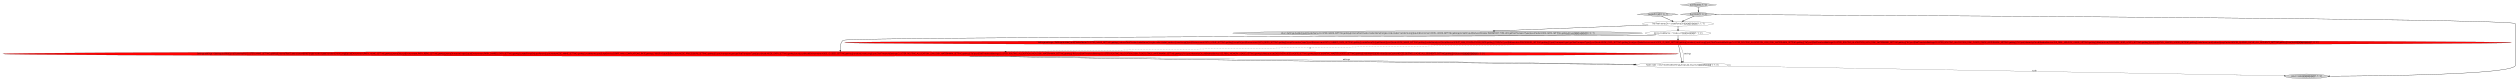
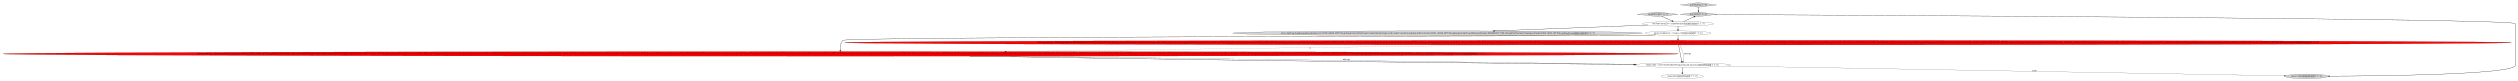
edge "startNode['1', '0', '0']" -> "final Path tempDir = createTempDir()@@@3@@@['1', '1', '1']": reversed
node "node.start()@@@7@@@['1', '1', '0']": added
